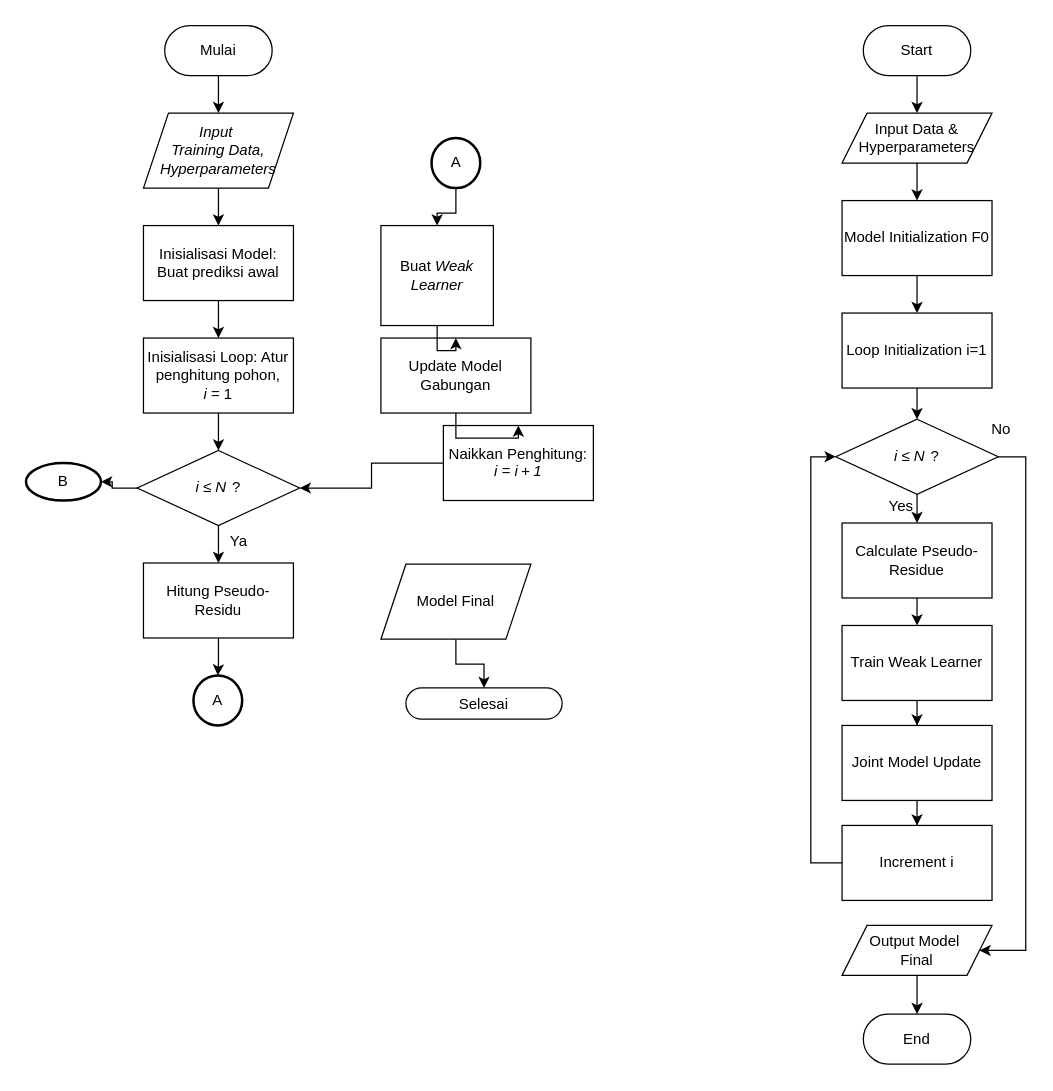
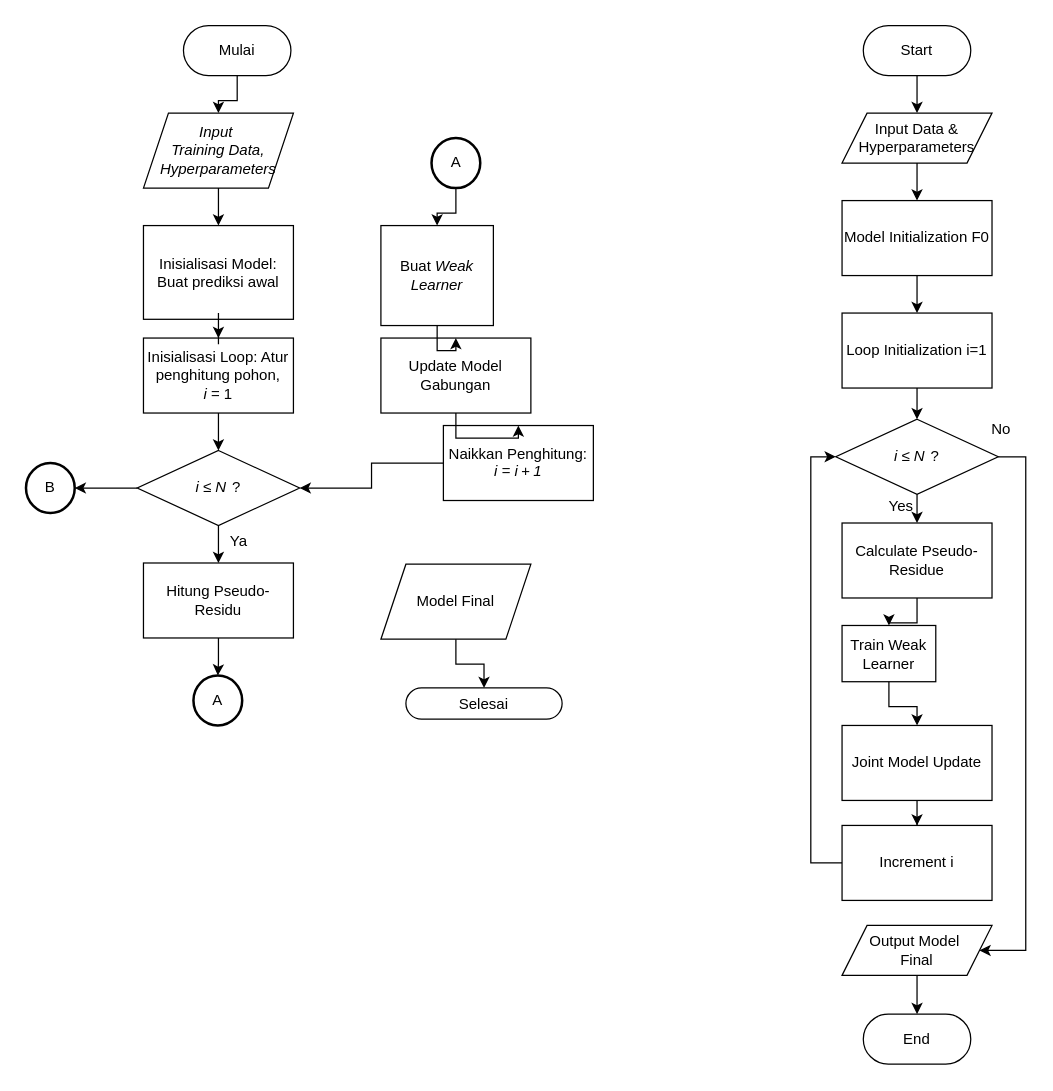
node "Mulai": moved (218, 51) -> (237, 51)
node "Inisialisasi Model: Buat prediksi awal": size 150x75 -> 150x94
node "B": size 75x38 -> 49x50
node "Train Weak Learner": size 150x75 -> 94x56
